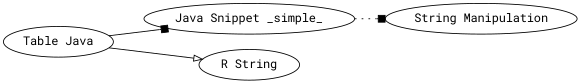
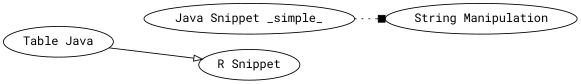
edge "Table Java" -> "Java Snippet _simple_": removed
node "R String": label "R String" -> "R Snippet"
